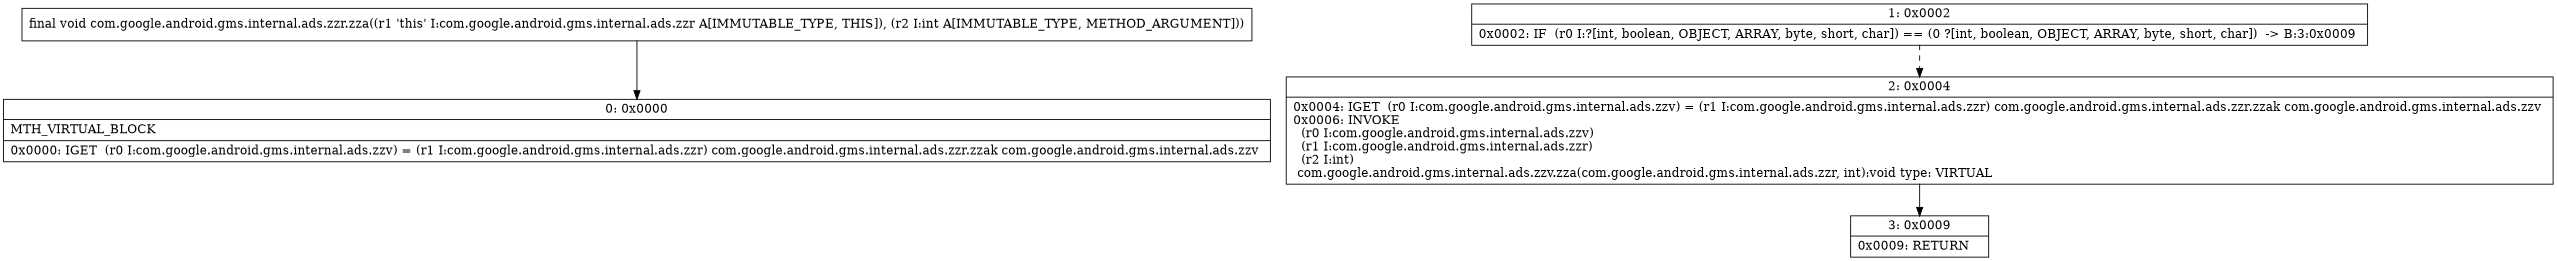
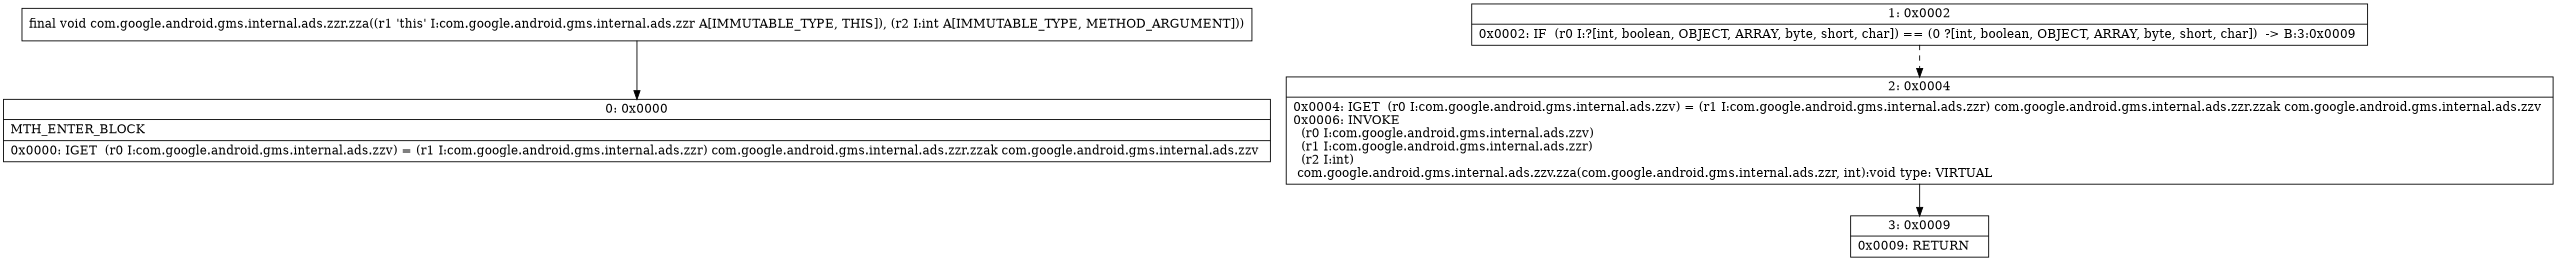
node "0: 0x0000": text "MTH_VIRTUAL_BLOCK" -> "MTH_ENTER_BLOCK"
